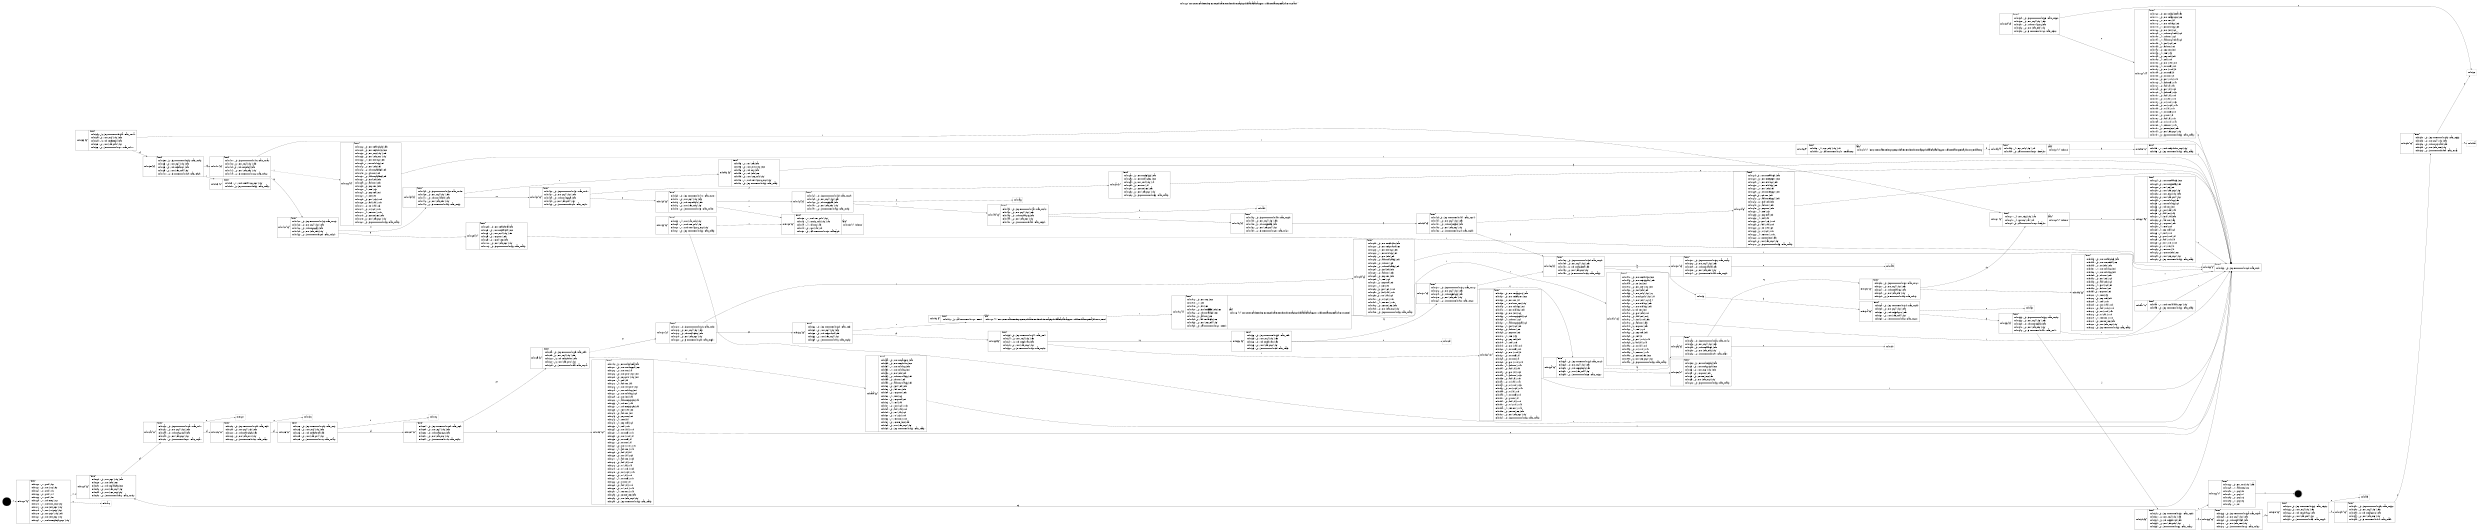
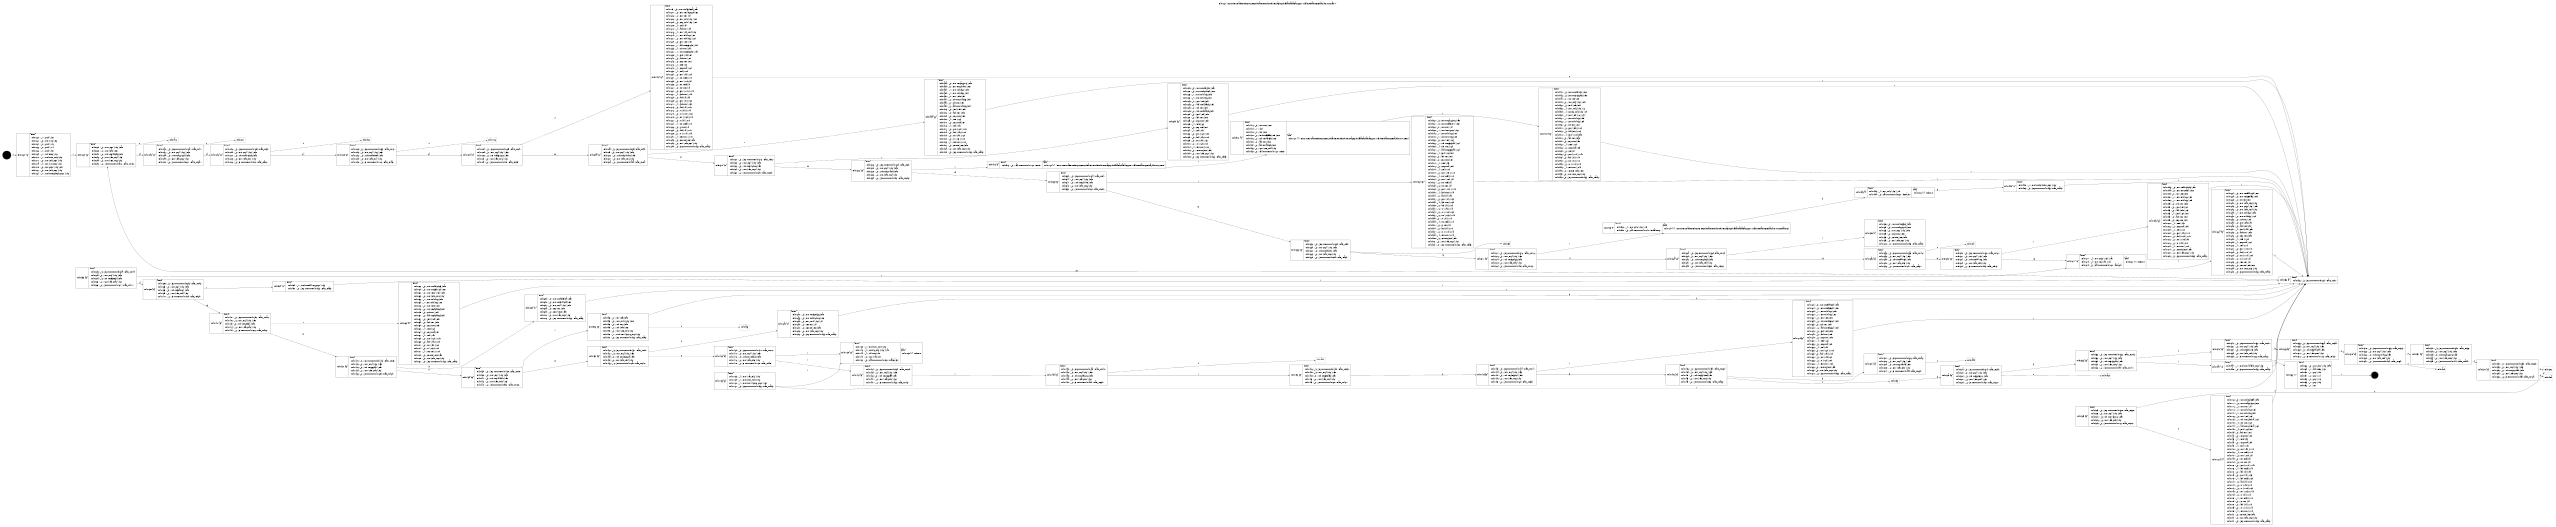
edge "0x401407 [25]" -> "0x401d33 [5]": now "0x401bc9 [12]" -> "0x401d33 [5]"
edge "0x401484 [25]" -> "0x401a33": now "0x4019b3 [25]" -> "0x401a33"
edge "0x401371 [25]" -> "0x4014e8 [25]": now "0x401371 [25]" -> "0x4019cc [9]"
edge "0x401260 [43]" -> "0x401a18": now "0x40128b [23]" -> "0x401a18"
